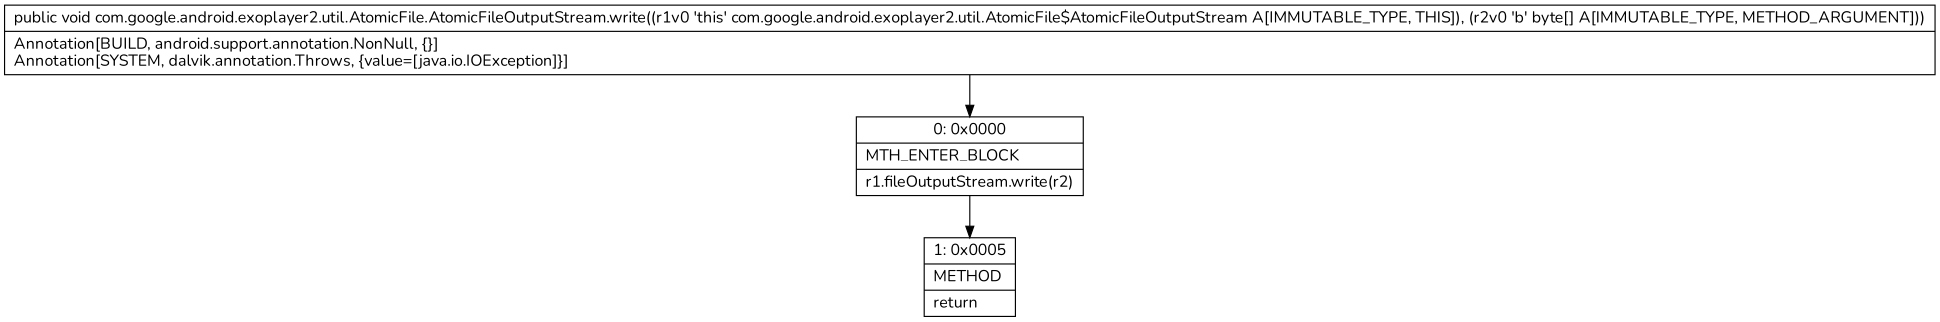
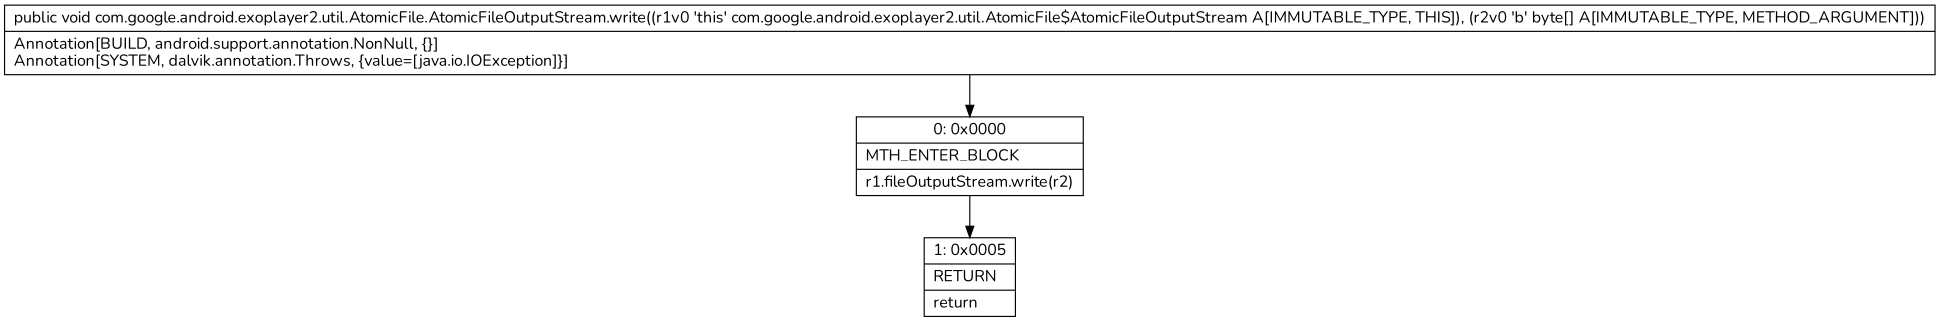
node "1: 0x0005": text "METHOD" -> "RETURN"
